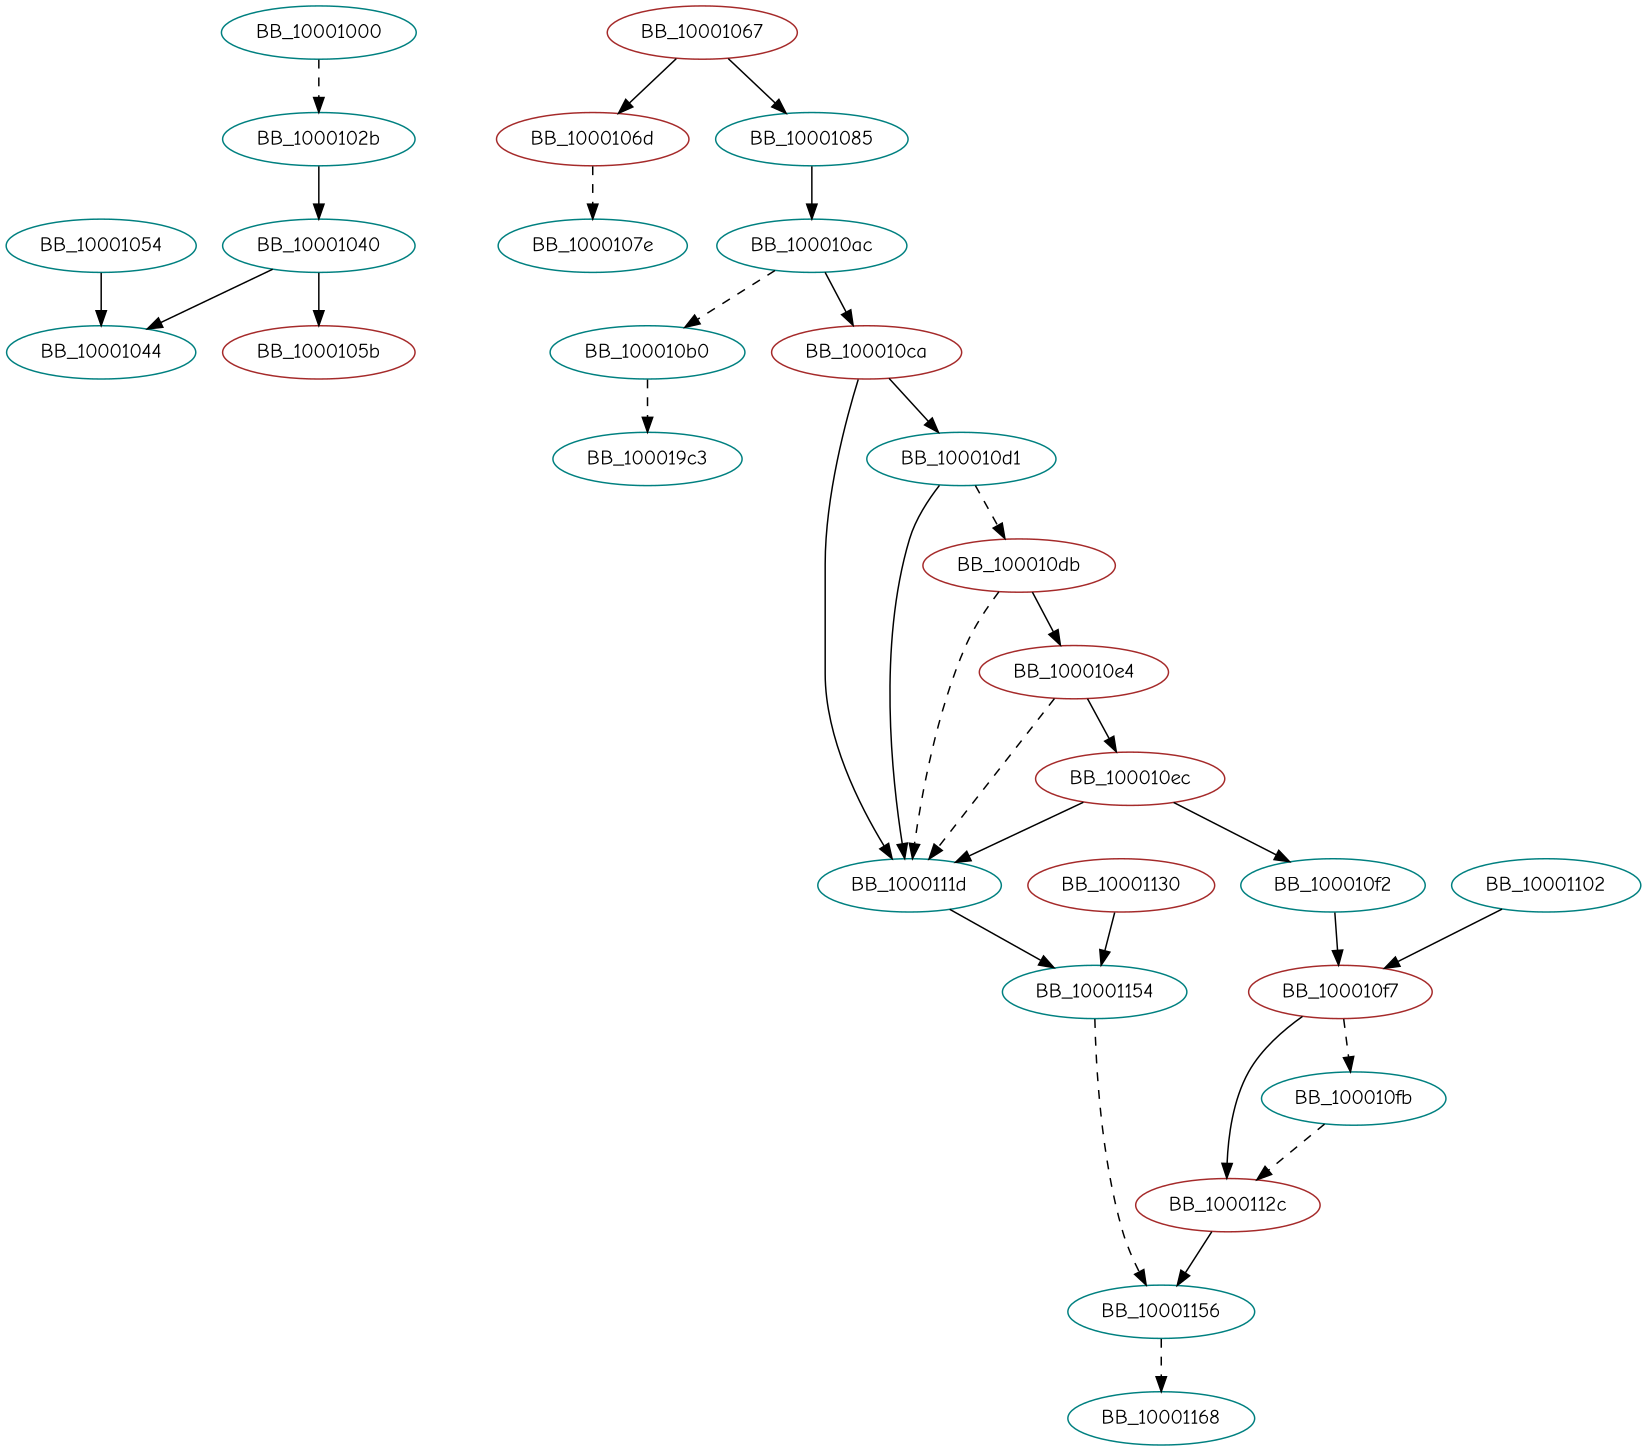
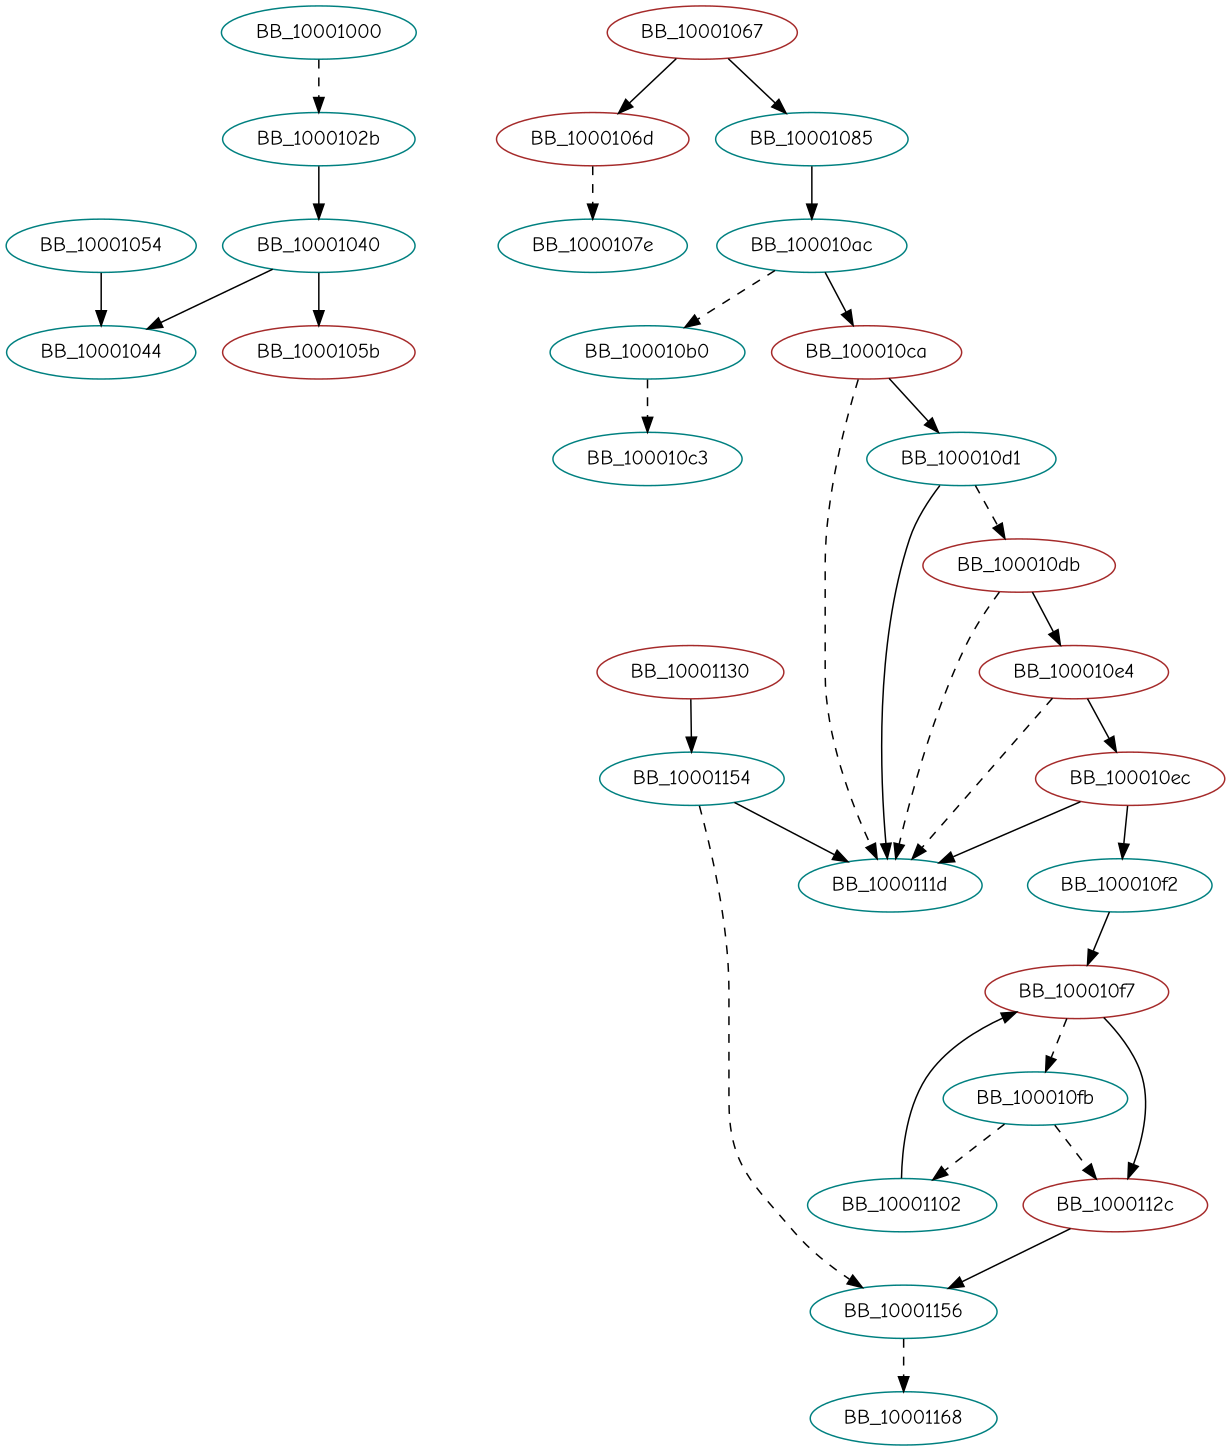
node "BB_100019c3": label "BB_100019c3" -> "BB_100010c3"
edge "BB_100010ca" -> "BB_1000111d": style solid -> dashed
edge "BB_1000111d" -> "BB_10001154": reversed
edge "BB_100010fb" -> "BB_10001102": added
